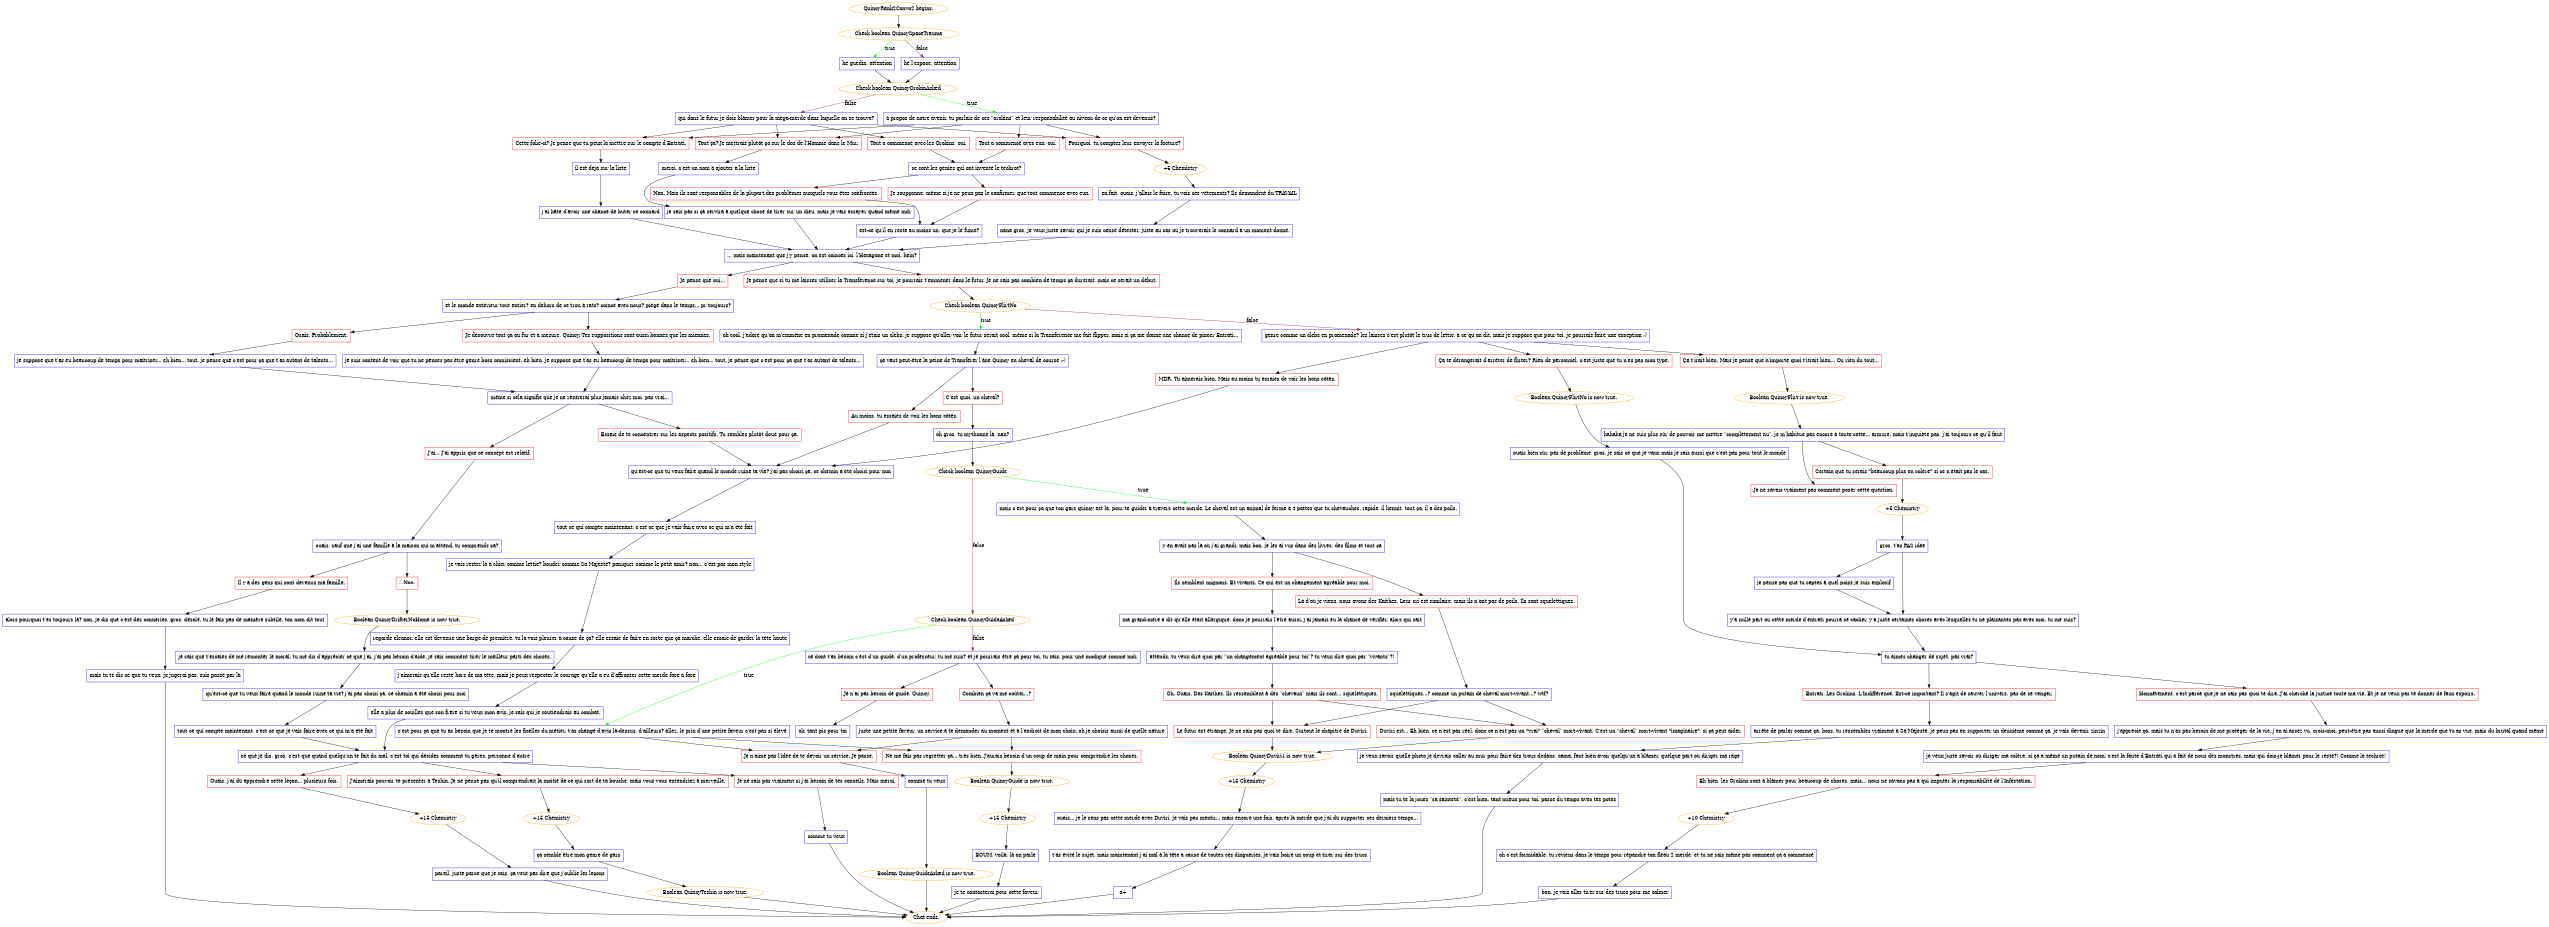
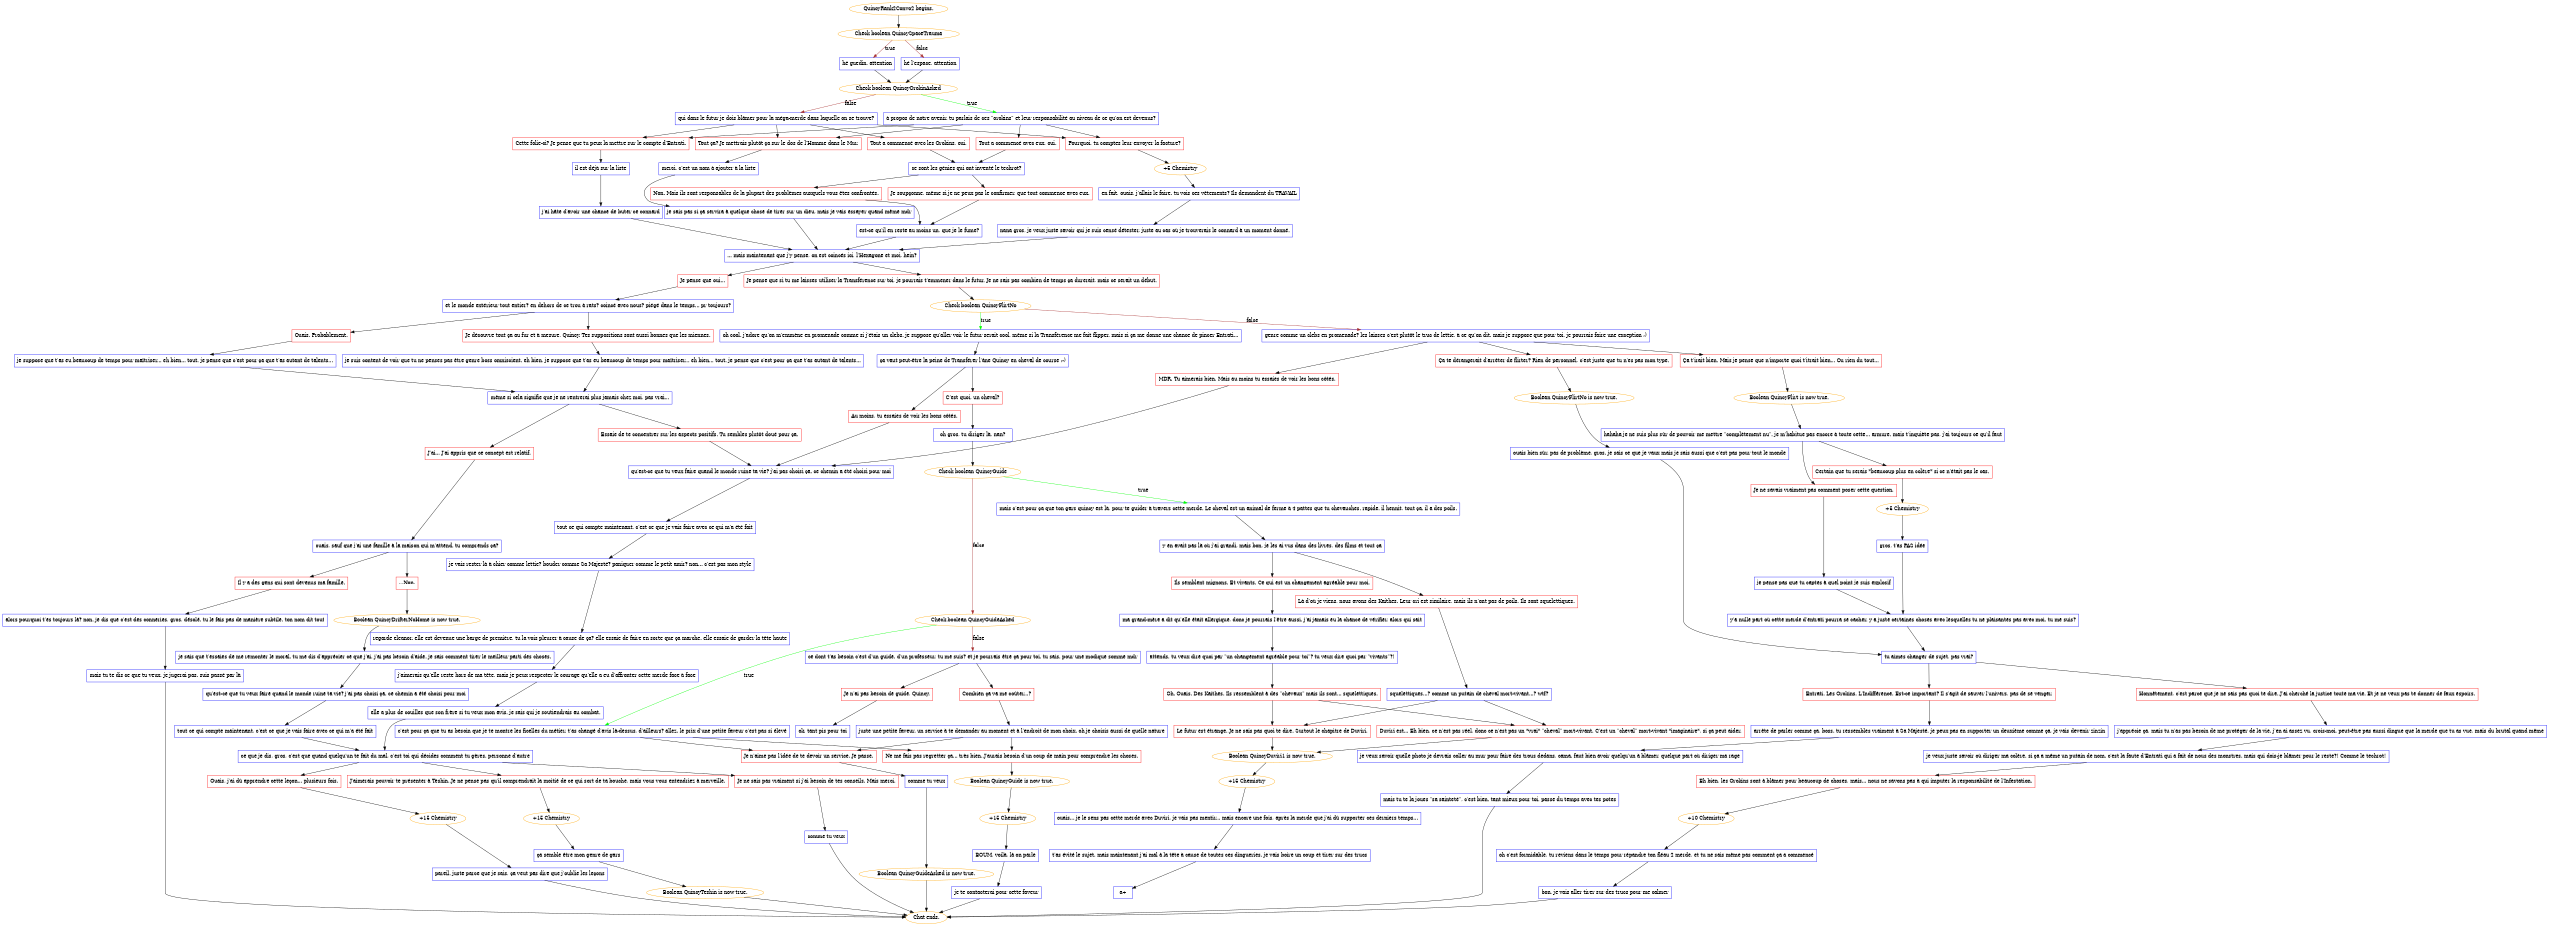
edge "Check boolean QuincySpaceTrauma" -> "hé guedin, attention": color green -> brown
node "oh gros, tu mythonne là, nan?": label "oh gros, tu mythonne là, nan?" -> "oh gros, tu diriger là, nan?"
edge "gros, t'as PAS idée" -> "je pense pas que tu captes à quel point je suis explosif": now "Je ne savais vraiment pas comment poser cette question." -> "je pense pas que tu captes à quel point je suis explosif"
edge "a+" -> "Chat ends.": removed
